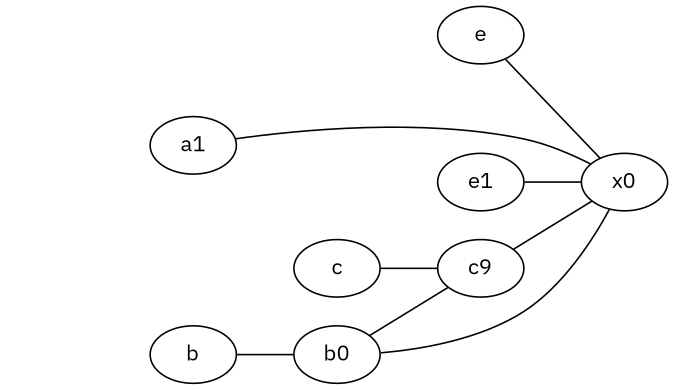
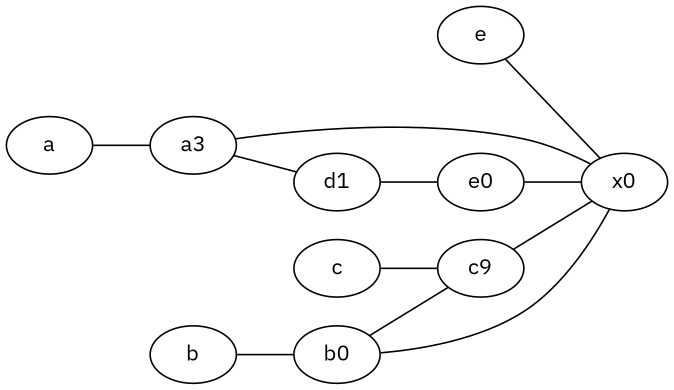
node "a": added
node "a1": label "a1" -> "a3"
node "d1": added
node "e1": label "e1" -> "e0"
